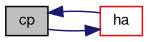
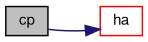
edge "ha" -> "cp": removed
